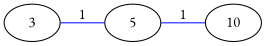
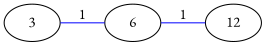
node "5": label "5" -> "6"
node "10": label "10" -> "12"
